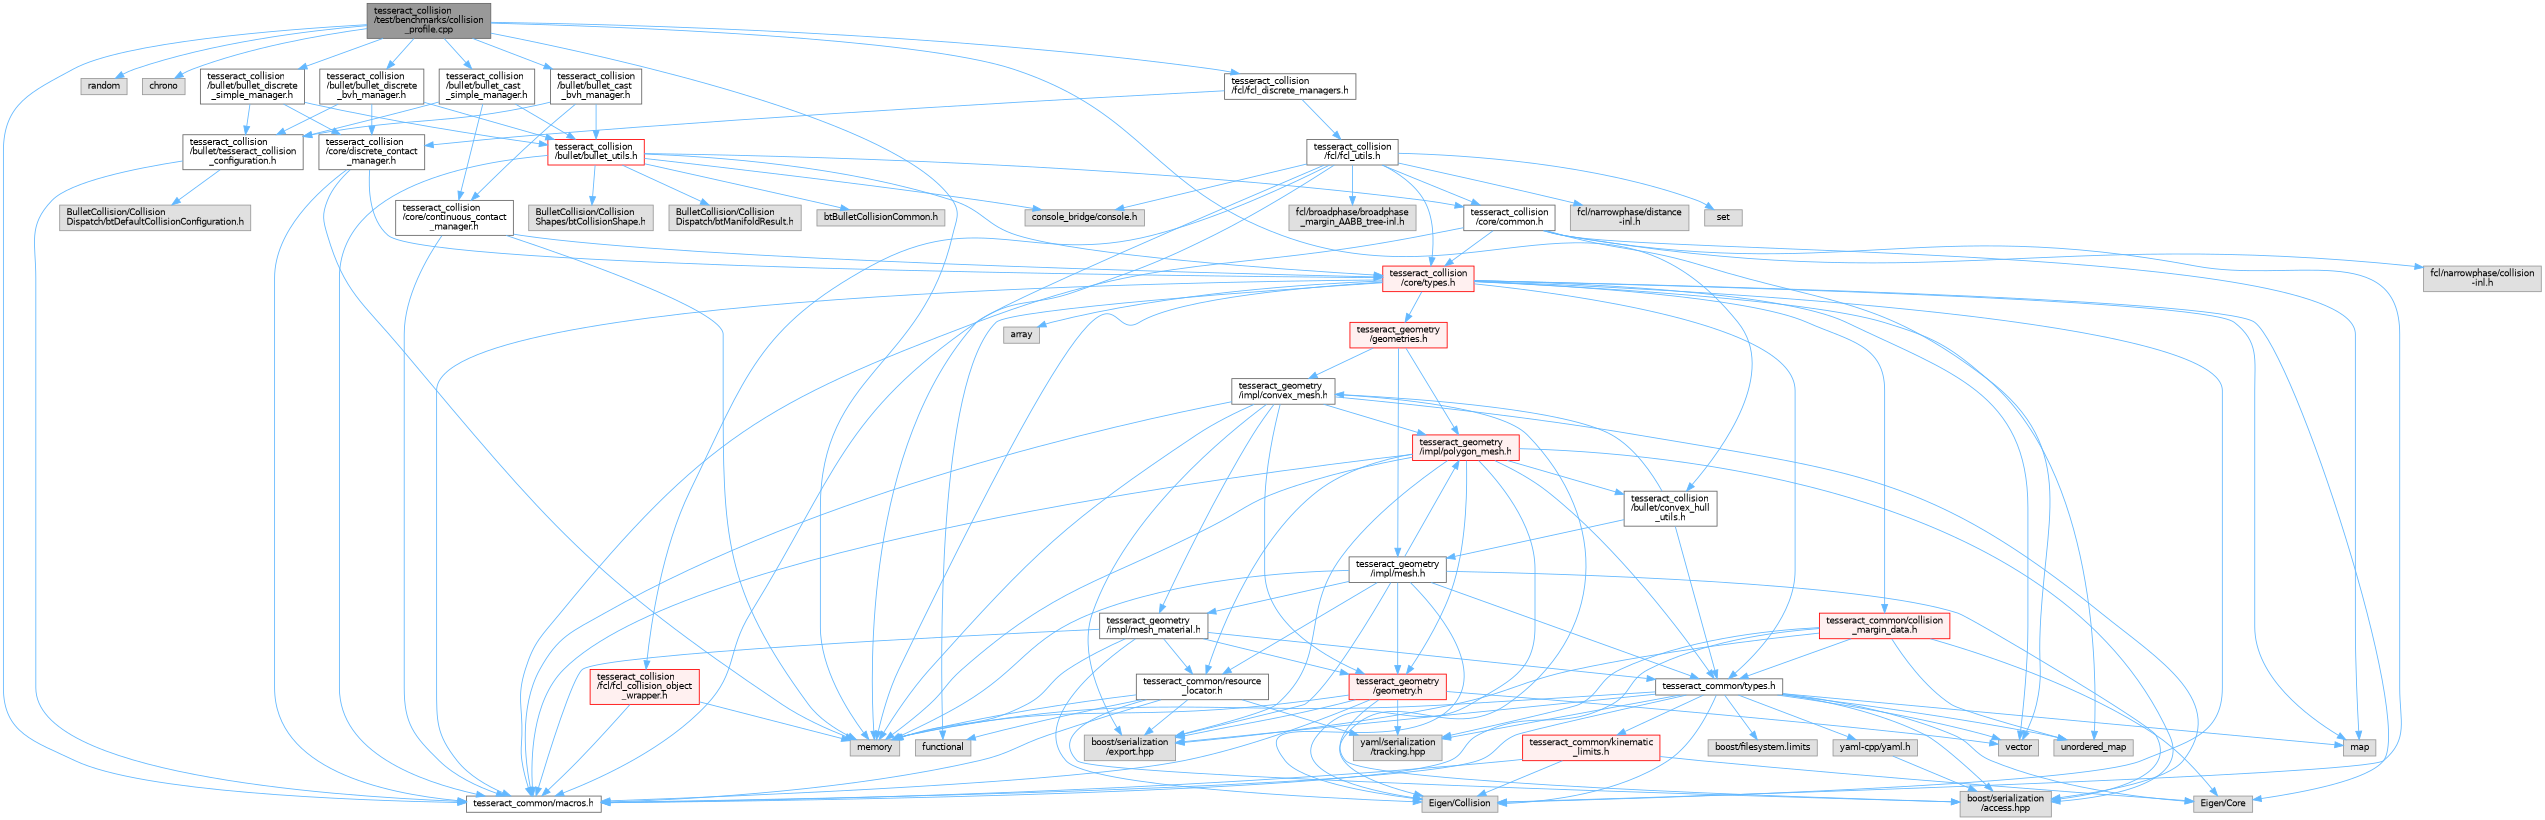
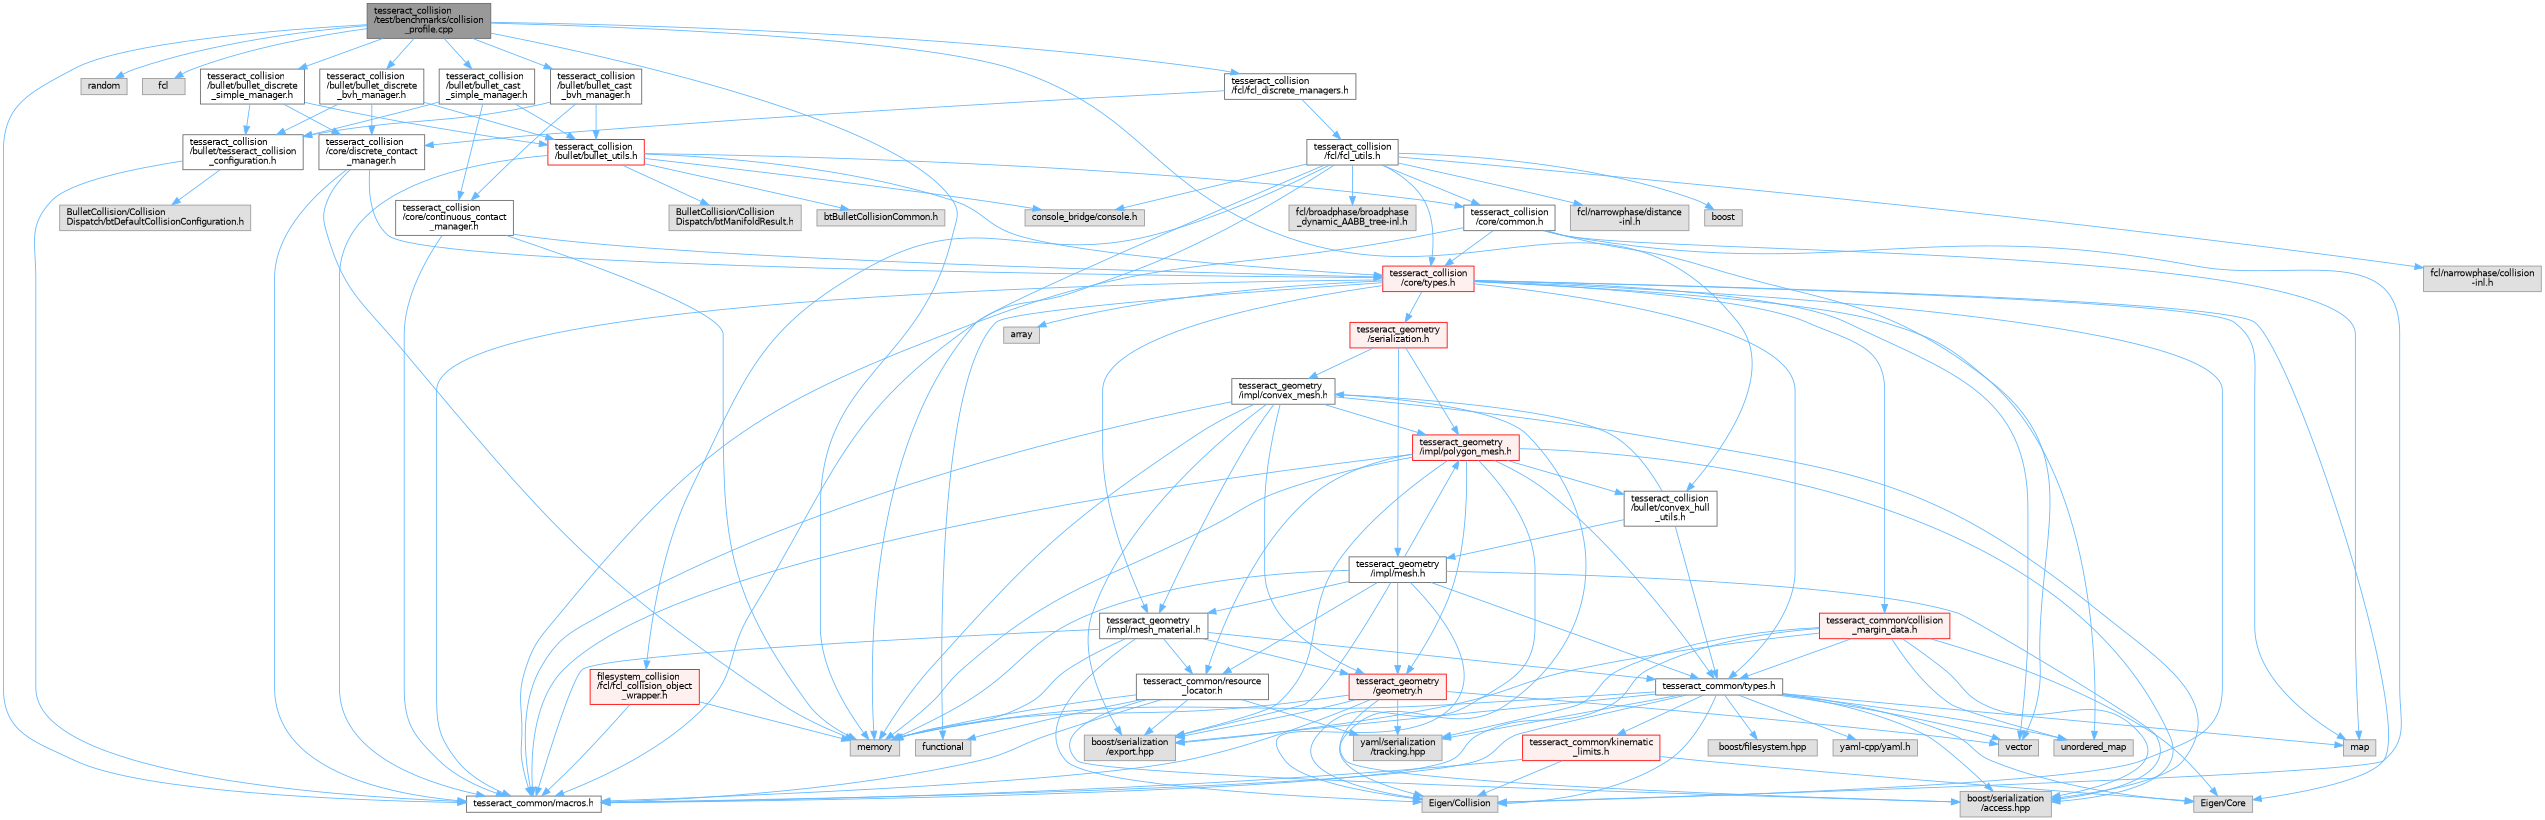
node "chrono": label "chrono" -> "fcl"
node "BulletCollision/Collision Shapes/btCollisionShape.h": removed
node "fcl/broadphase/broadphase _margin_AABB_tree-inl.h": label "fcl/broadphase/broadphase _margin_AABB_tree-inl.h" -> "fcl/broadphase/broadphase _dynamic_AABB_tree-inl.h"
node "set": label "set" -> "boost"
edge "tesseract_collision /core/common.h" -> "fcl/narrowphase/collision -inl.h": now "tesseract_collision /fcl/fcl_utils.h" -> "fcl/narrowphase/collision -inl.h"
node "tesseract_geometry /geometries.h": label "tesseract_geometry /geometries.h" -> "tesseract_geometry /serialization.h"
edge "tesseract_collision /core/types.h" -> "memory": now "tesseract_collision /core/types.h" -> "tesseract_geometry /impl/mesh_material.h"
node "tesseract_collision /fcl/fcl_collision_object _wrapper.h": label "tesseract_collision /fcl/fcl_collision_object _wrapper.h" -> "filesystem_collision /fcl/fcl_collision_object _wrapper.h"
node "boost/filesystem.limits": label "boost/filesystem.limits" -> "boost/filesystem.hpp"
edge "yaml-cpp/yaml.h" -> "boost/serialization /access.hpp": now "tesseract_common/collision _margin_data.h" -> "boost/serialization /access.hpp"
